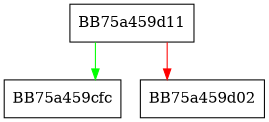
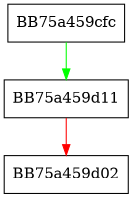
edge "BB75a459d11" -> "BB75a459cfc": reversed
